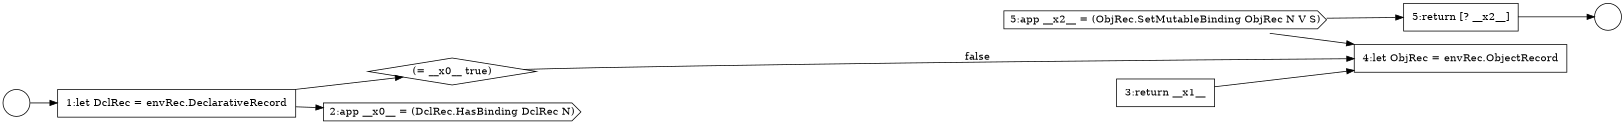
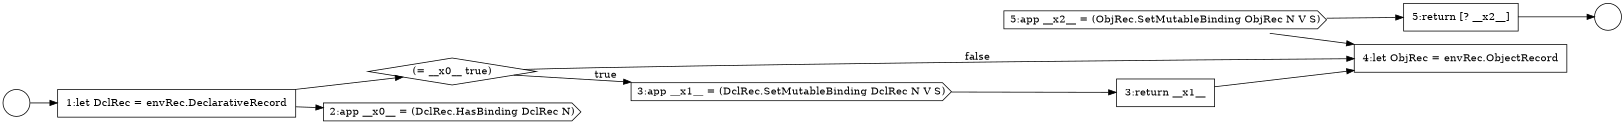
node "3:app __x1__ = (DclRec.SetMutableBinding DclRec N V S)": added
